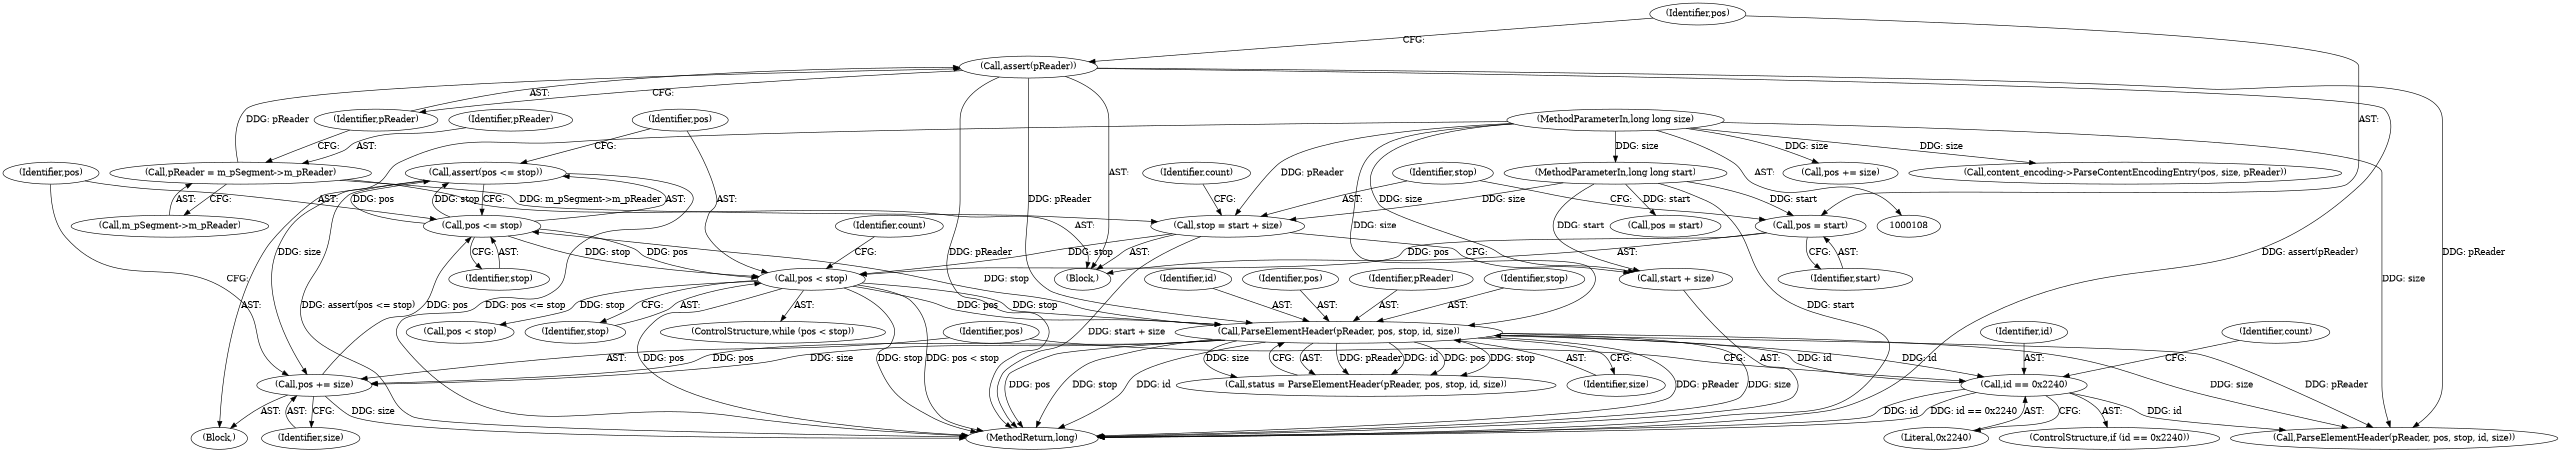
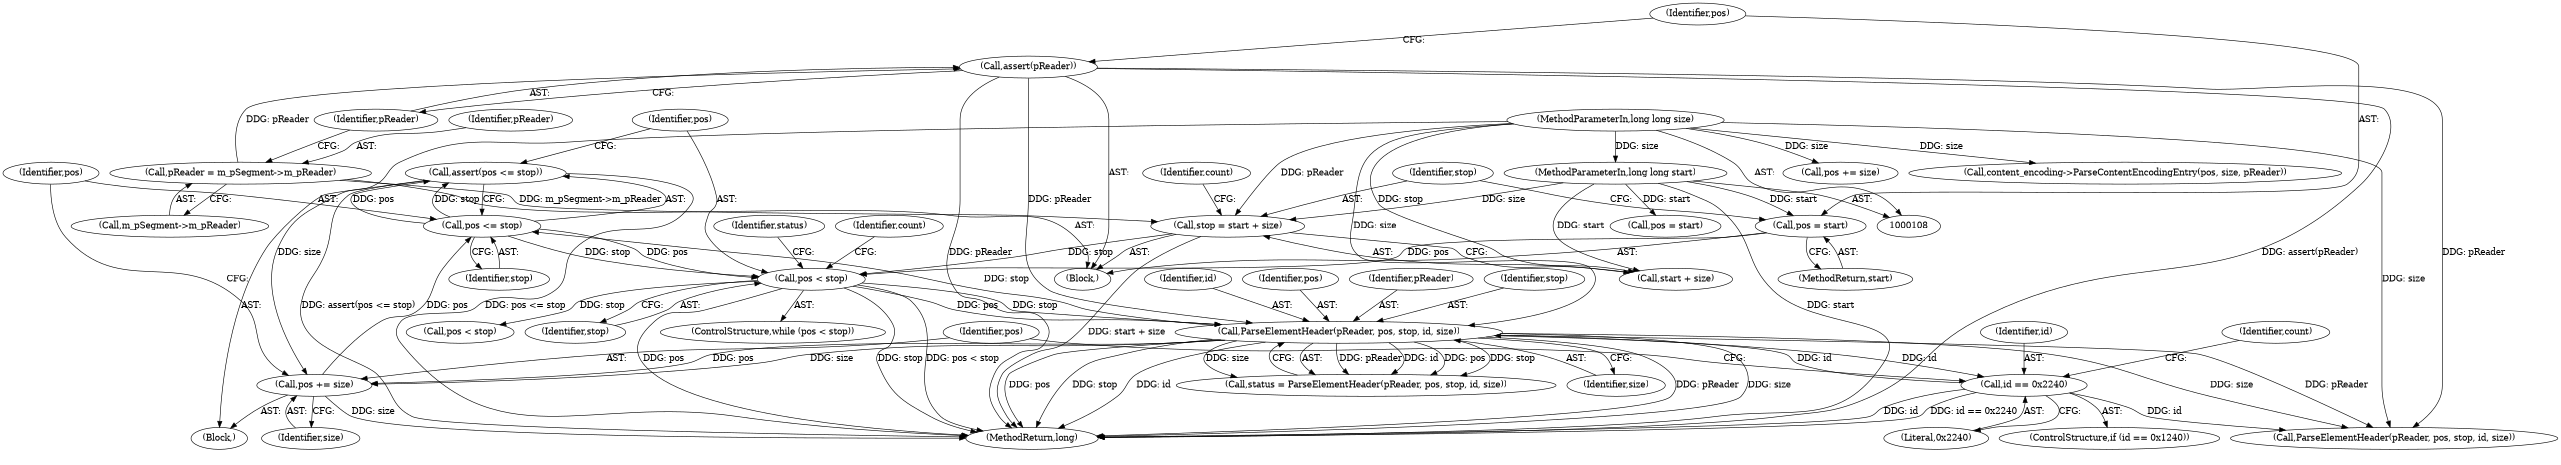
edge "(MethodParameterIn,long long start)" -> "1000108": added, label "AST:"
edge "(MethodParameterIn,long long size)" -> "(Call,start + size)": label "DDG: size" -> "DDG: stop"
node "(Identifier,status)": added
node "(Identifier,start)": label "(Identifier,start)" -> "(MethodReturn,start)"
edge "(Call,start + size)" -> "(MethodReturn,long)": now "(Call,start + size)" -> "(Call,stop = start + size)"
node "(ControlStructure,if (id == 0x2240))": label "(ControlStructure,if (id == 0x2240))" -> "(ControlStructure,if (id == 0x1240))"
